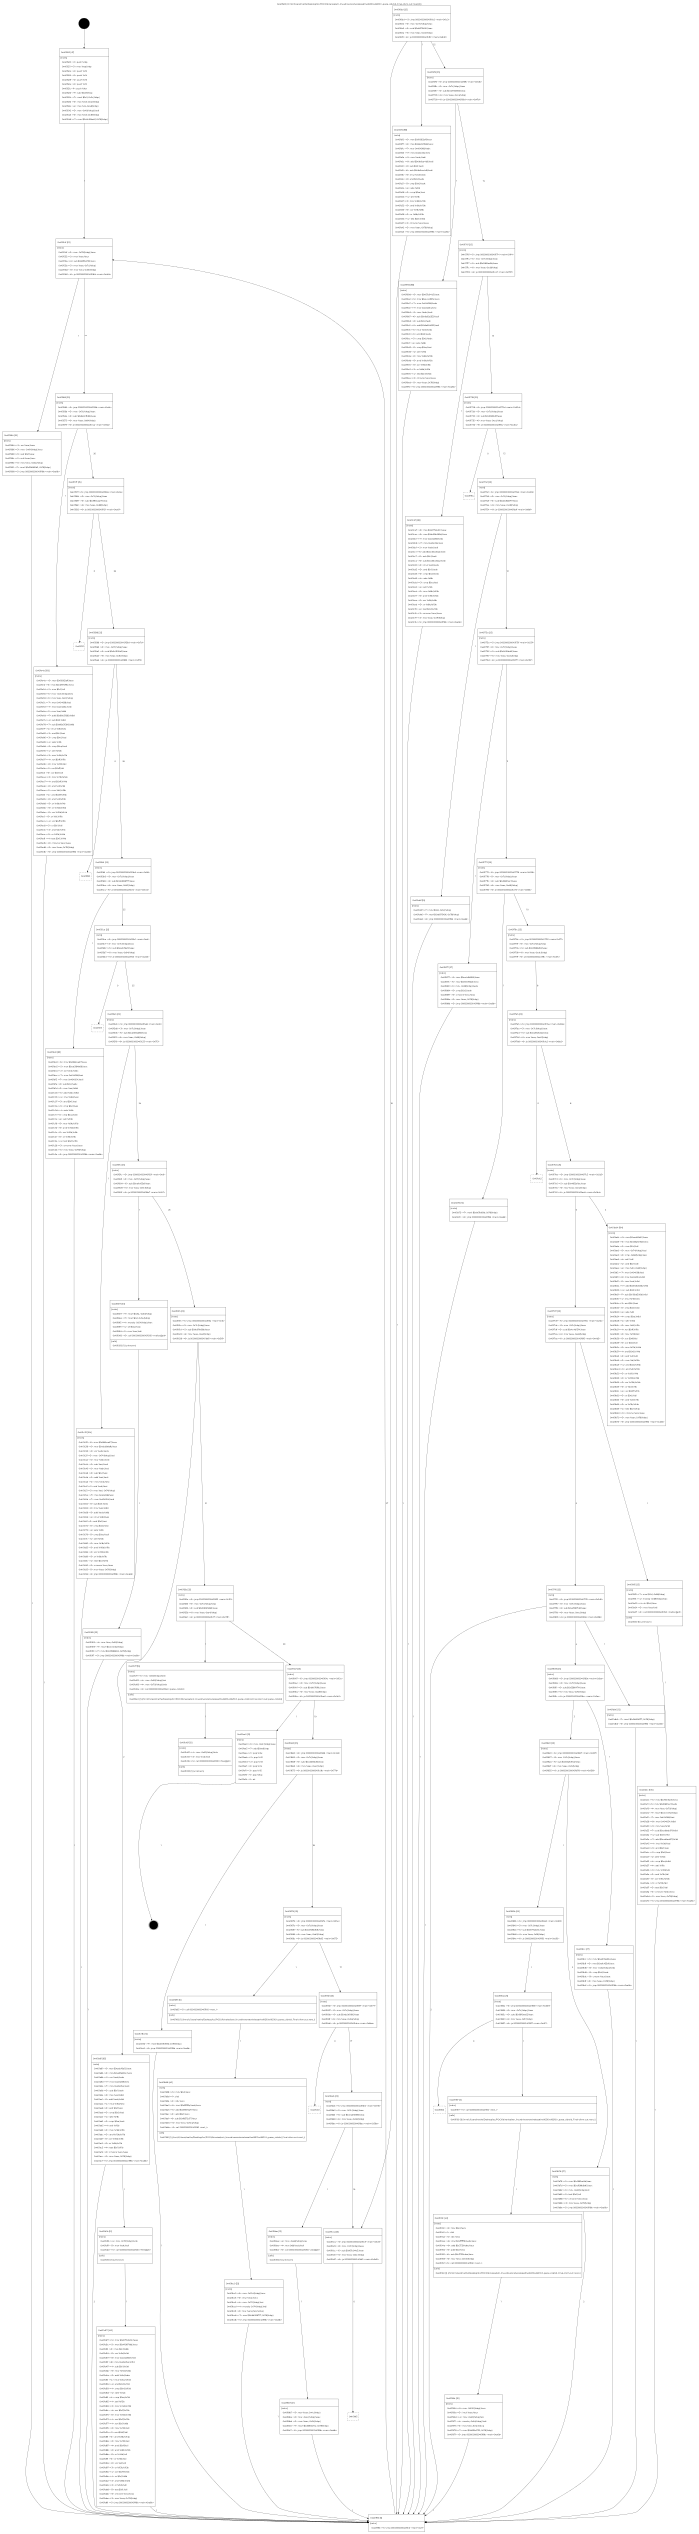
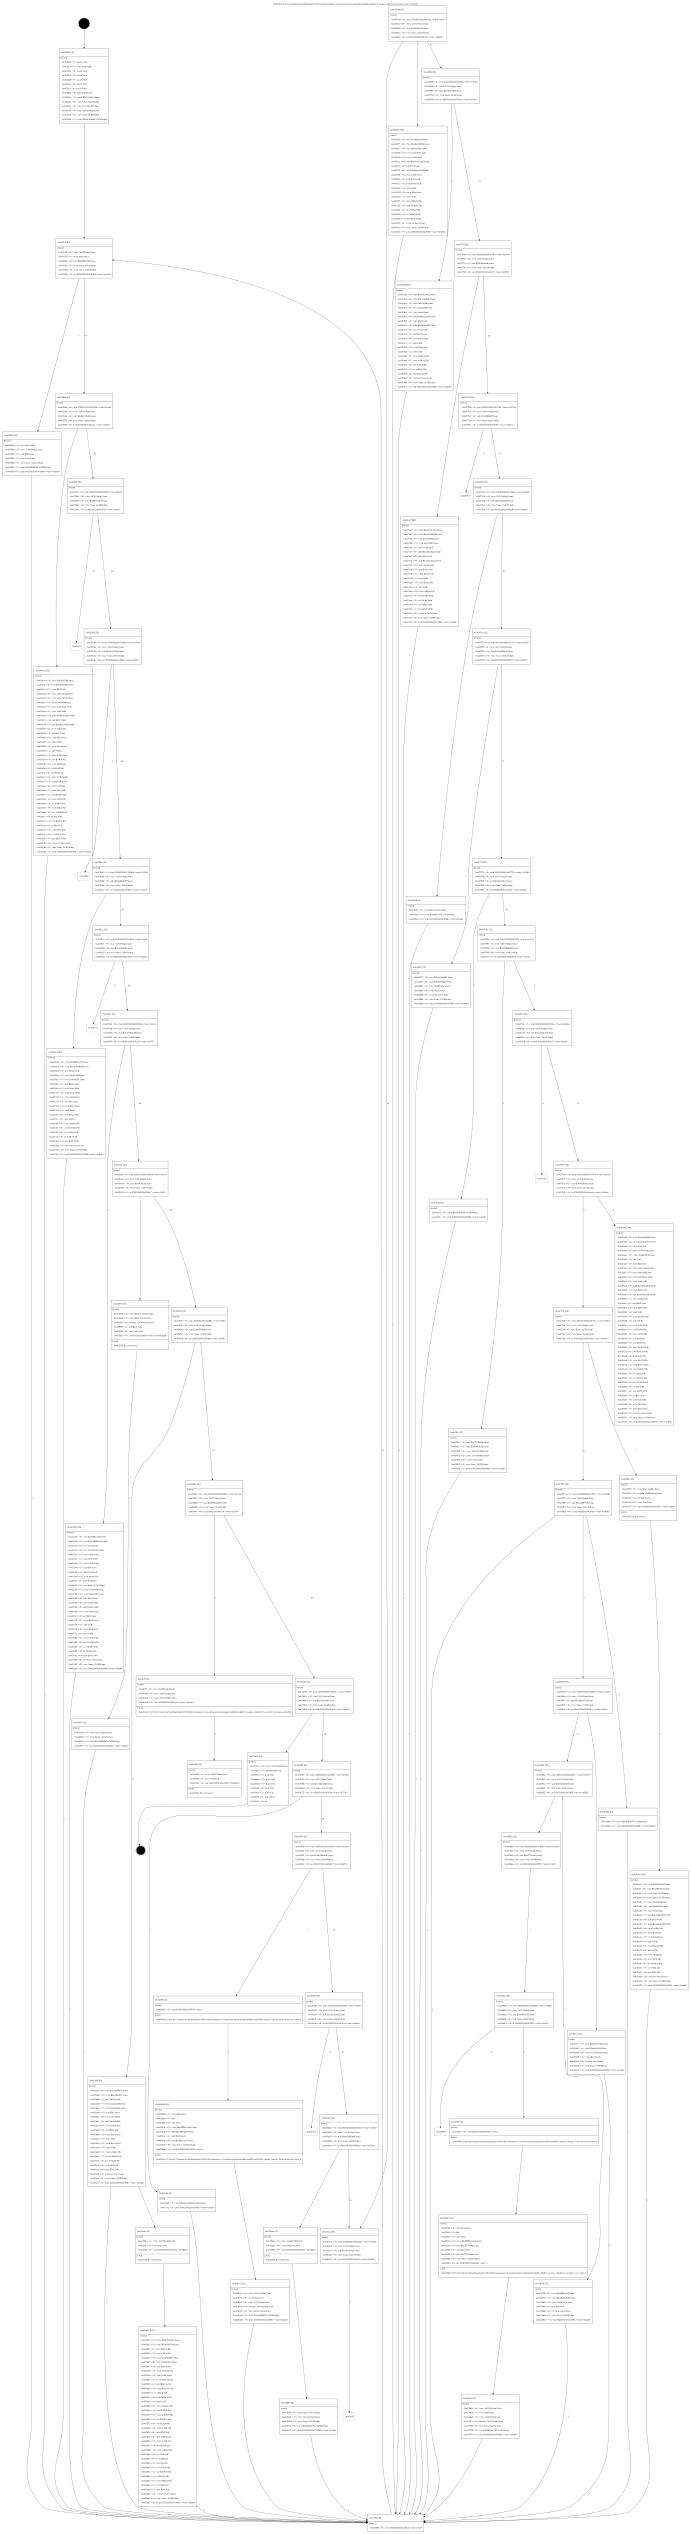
node "0x40191c [27]": added
